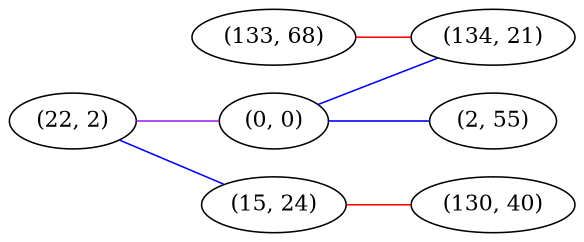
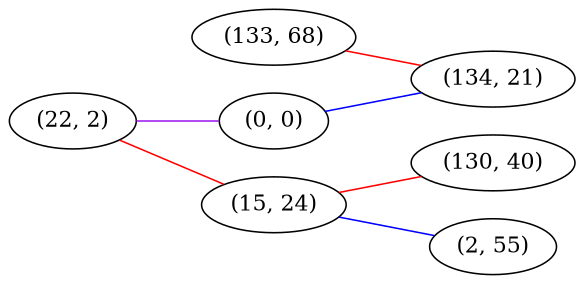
edge "(0, 0)" -- "(2, 55)": now "(15, 24)" -- "(2, 55)"
edge "(22, 2)" -- "(15, 24)": color blue -> red
